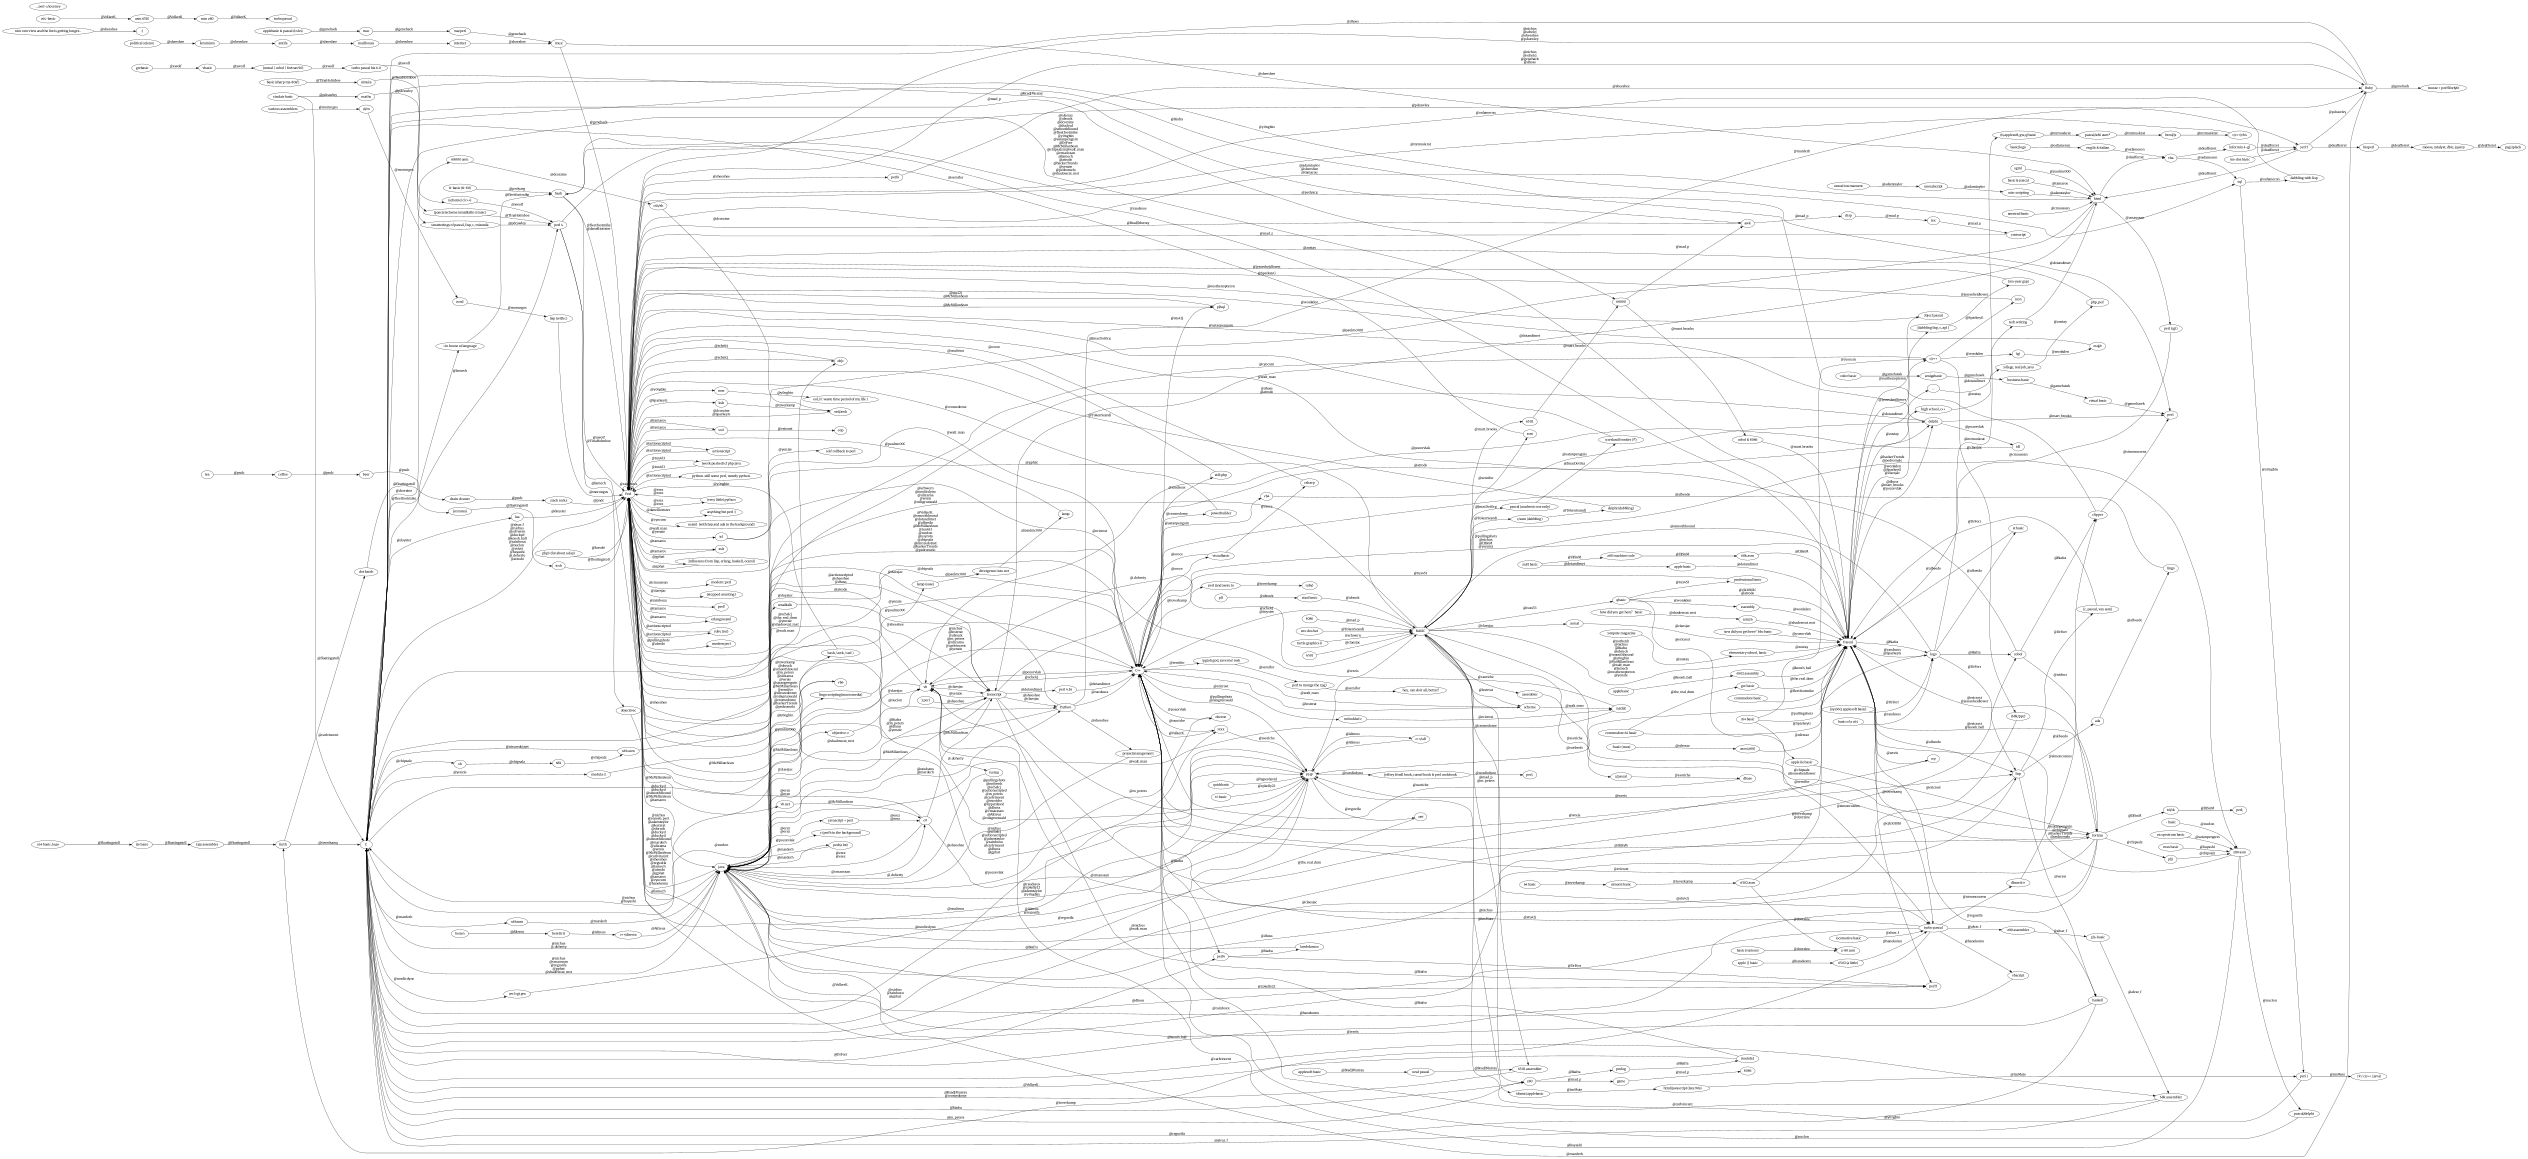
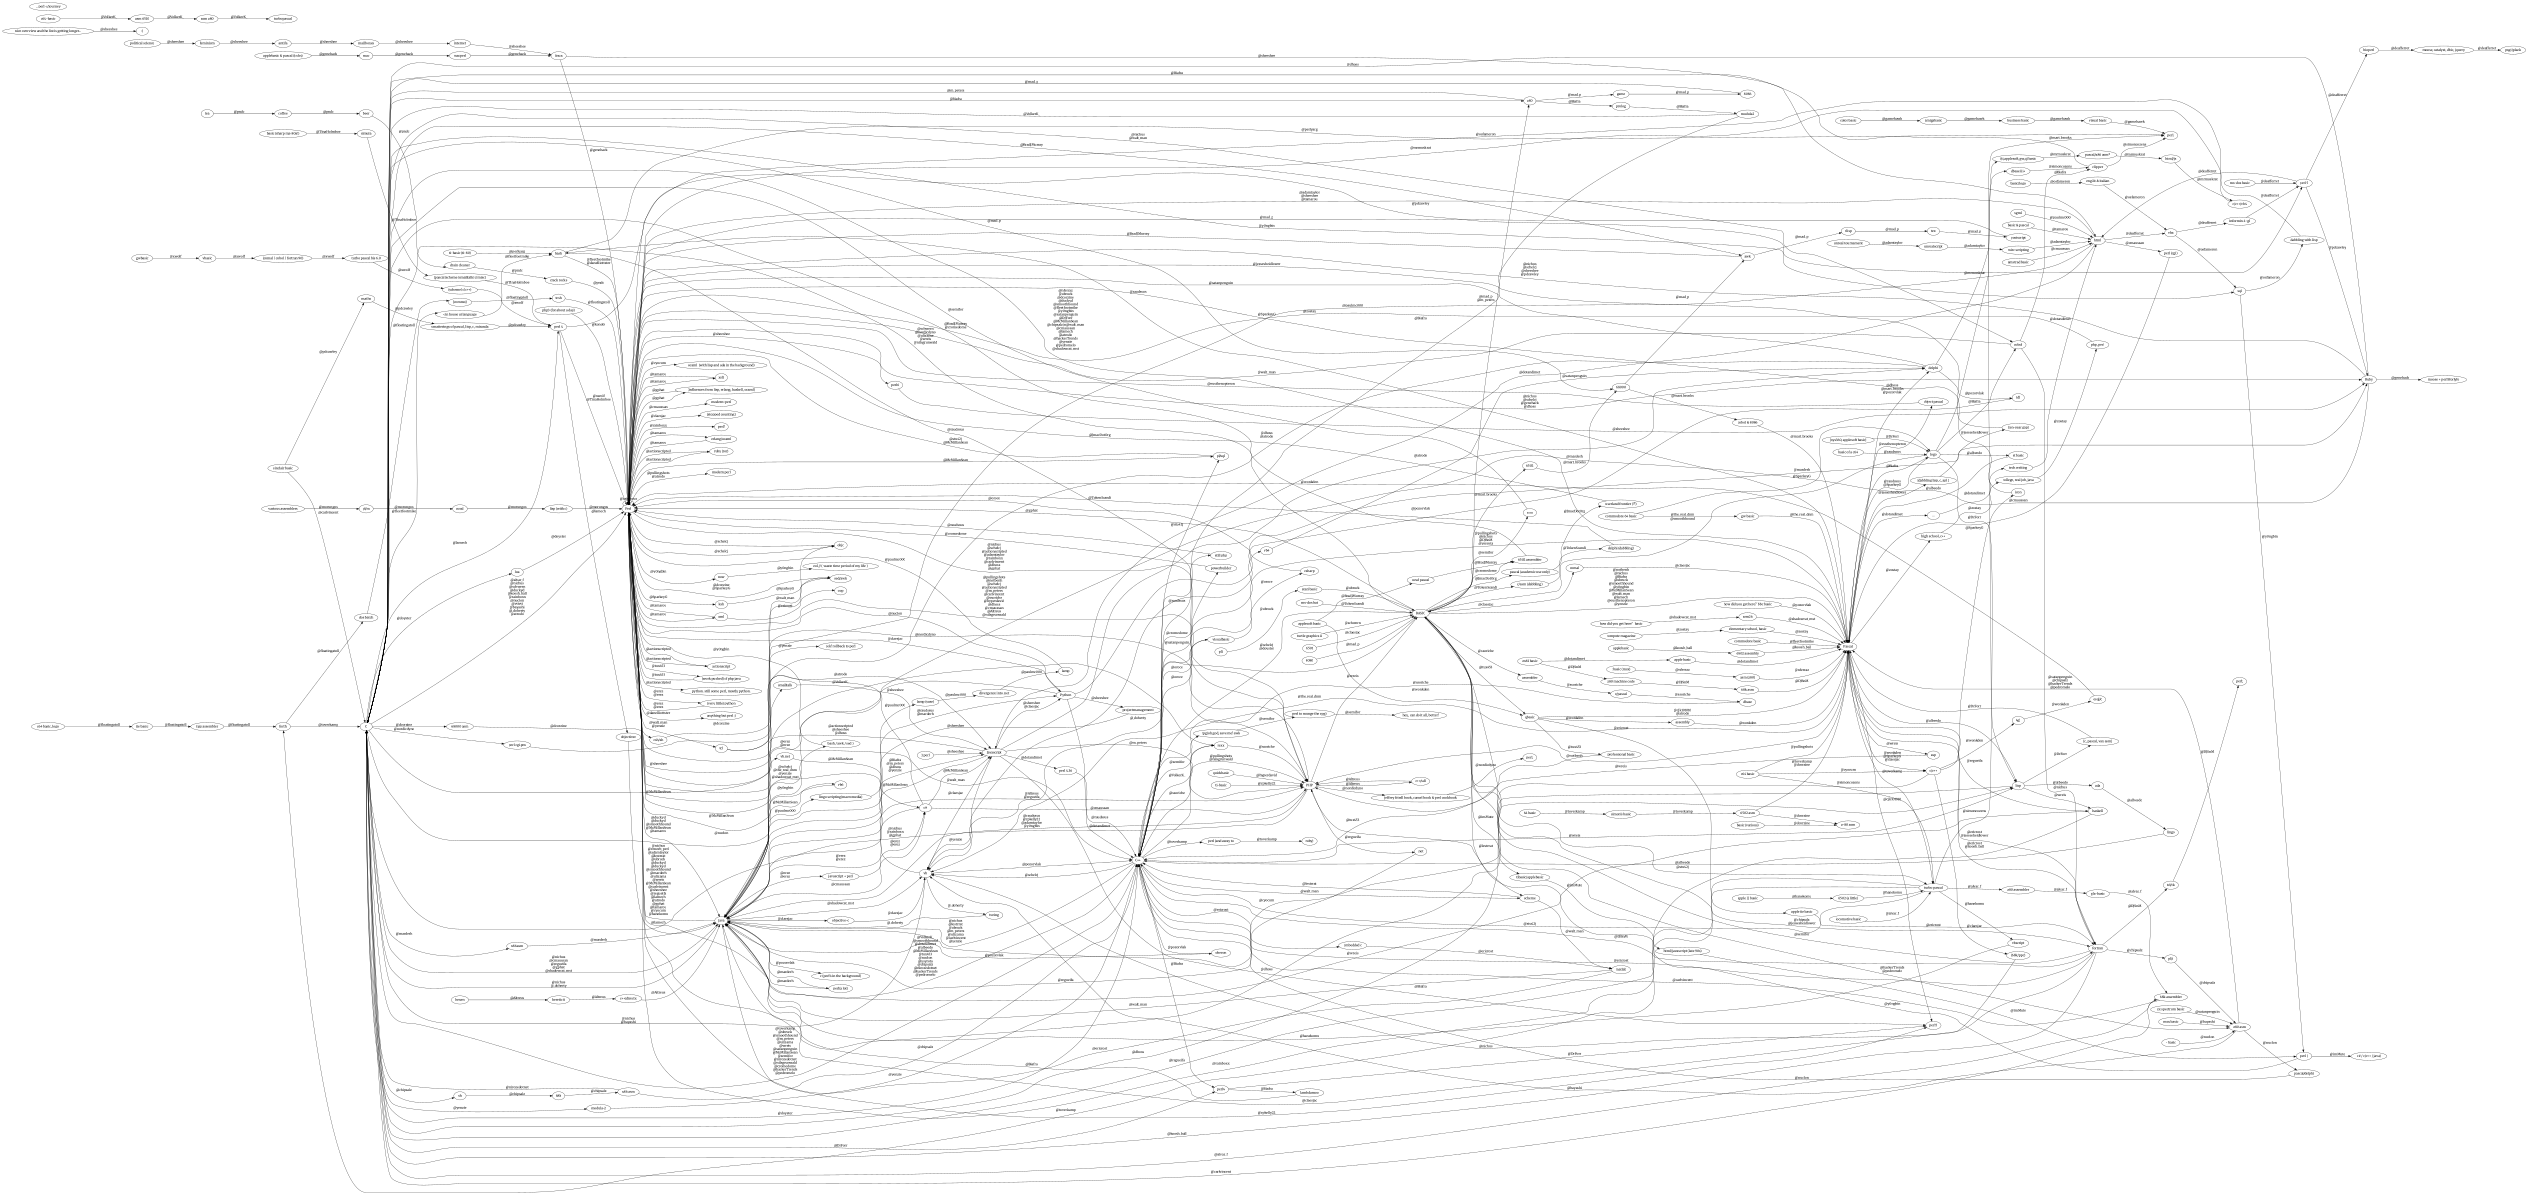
edge "8086" -> "C": added, label "@mad_p"
edge "ksh" -> "sed/awk": label "@toverkamp" -> "@SparkeyG"
edge "applesoft basic" -> "qbasic": added, label "@wonkden"
